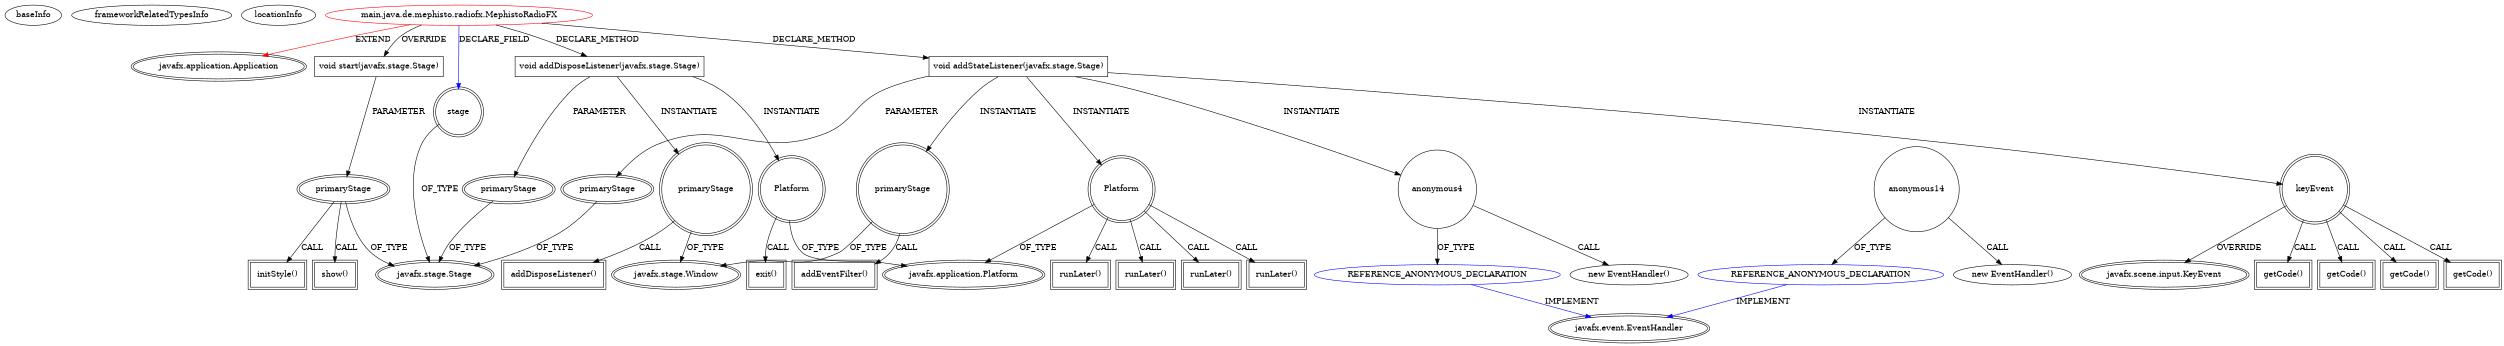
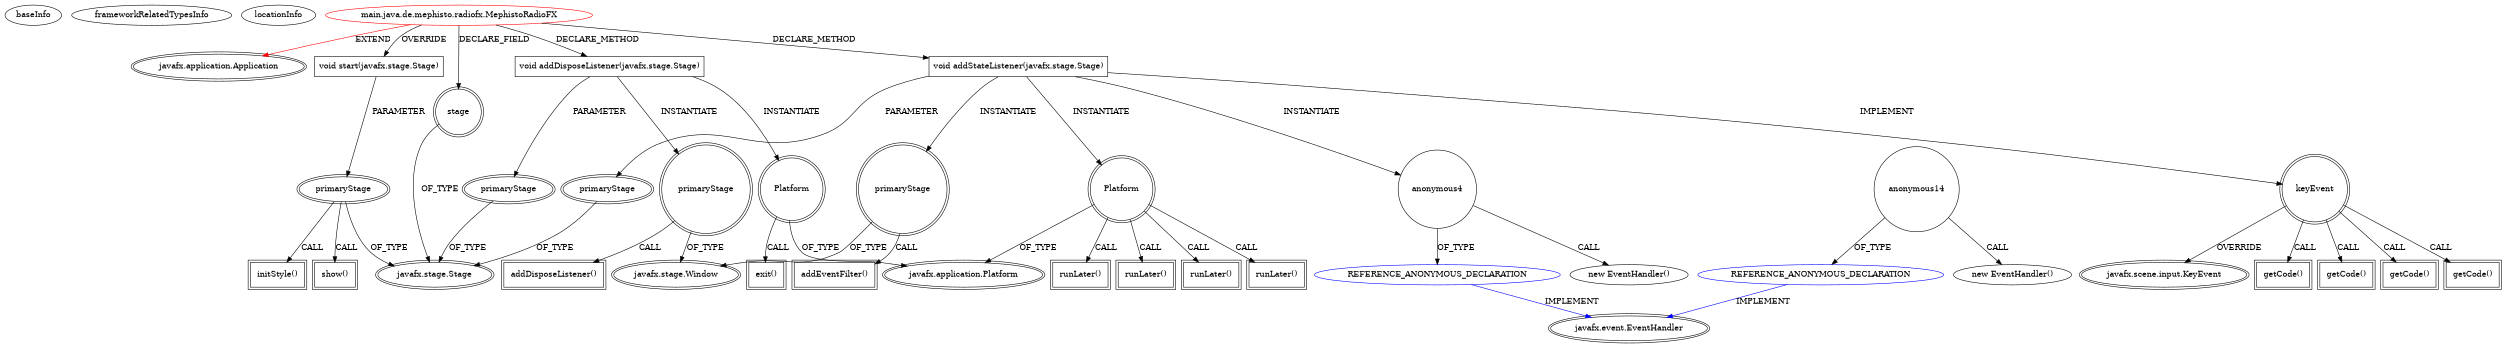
edge "main.java.de.mephisto.radiofx.MephistoRadioFX" -> "stage": color blue -> black
edge "void addStateListener(javafx.stage.Stage)" -> "keyEvent": label "INSTANTIATE" -> "IMPLEMENT"
